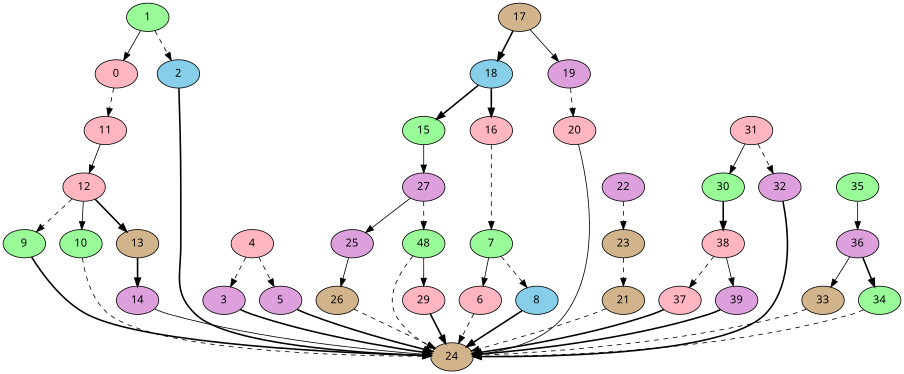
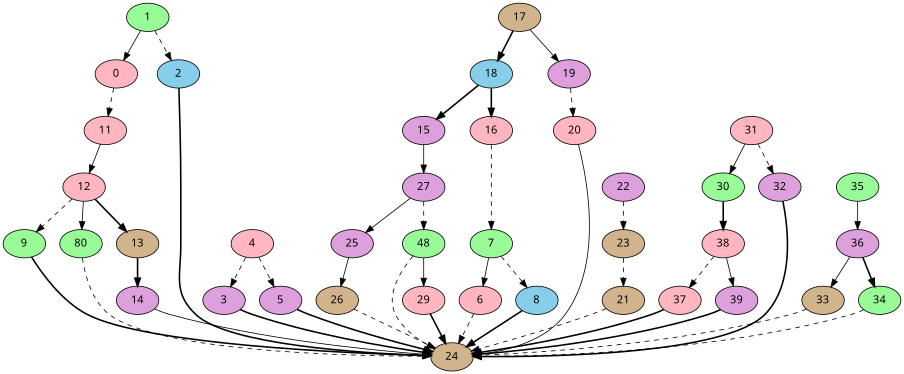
node "15": fillcolor palegreen -> plum
node "10": label "10" -> "80"
